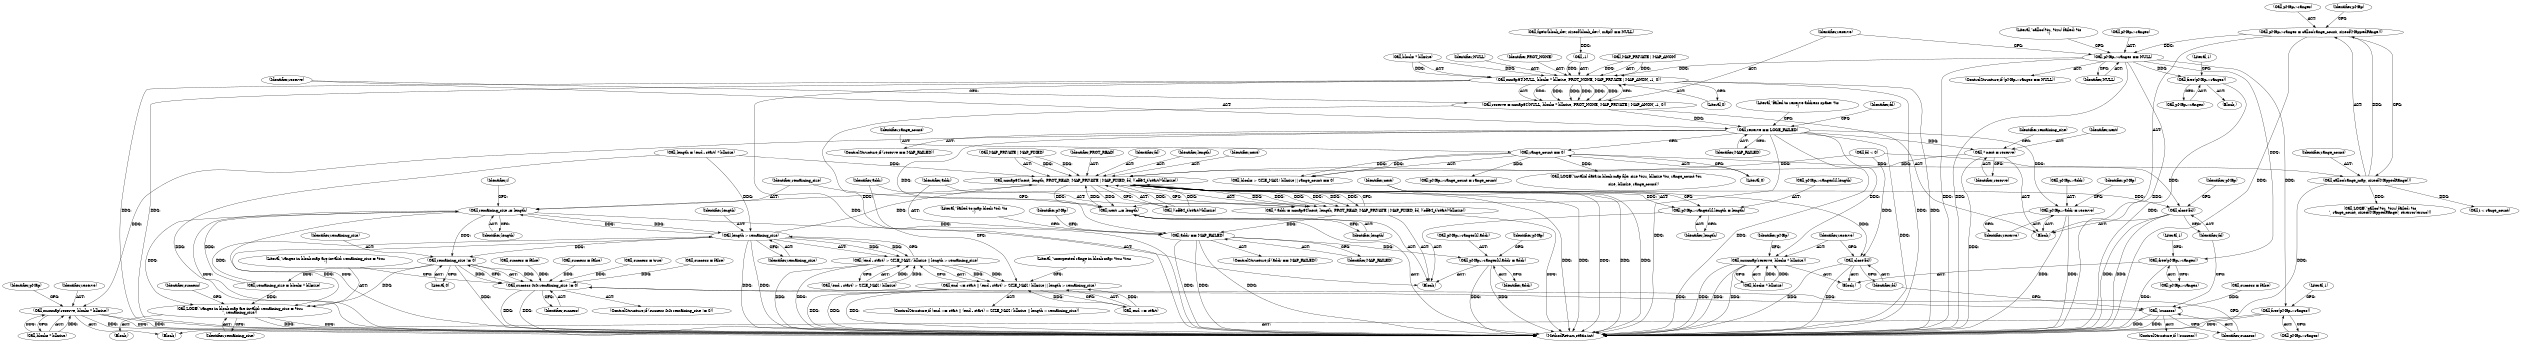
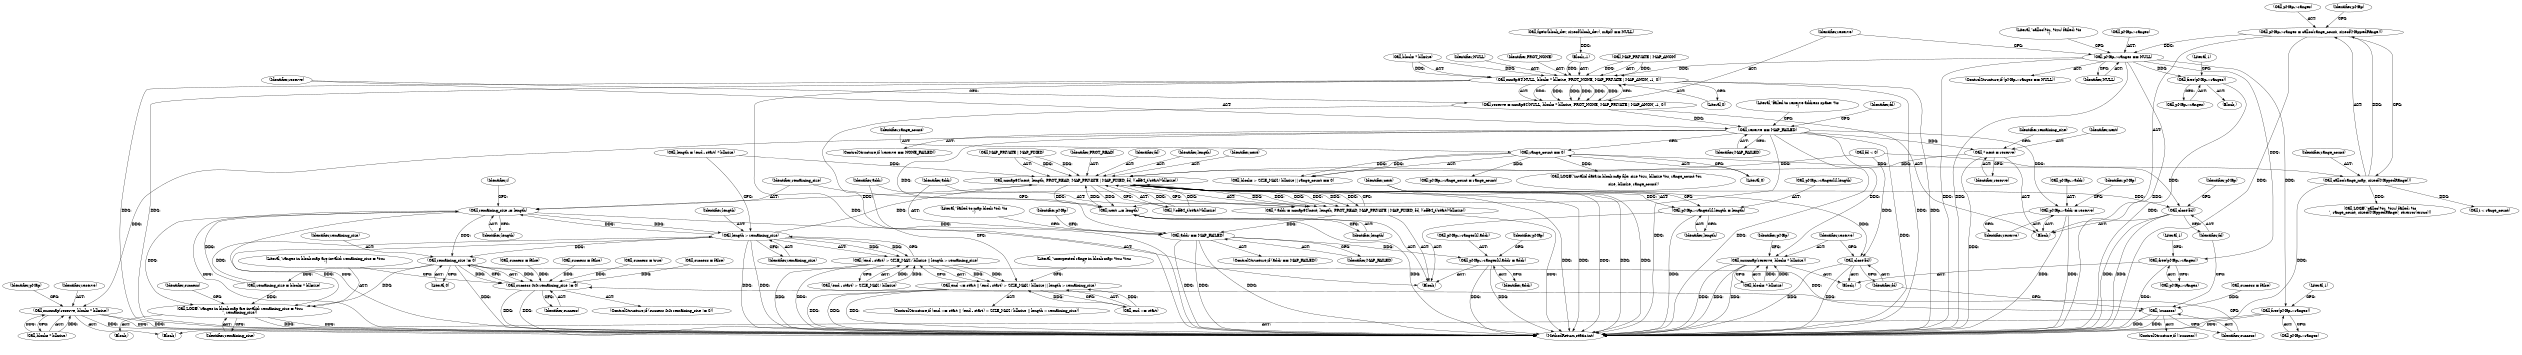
node "(Call,-1)": label "(Call,-1)" -> "(Block,-1)"
node "(Call,reserve == LOGE_FAILED)": label "(Call,reserve == LOGE_FAILED)" -> "(Call,reserve == MAP_FAILED)"
node "(ControlStructure,if (reserve == MAP_FAILED))": label "(ControlStructure,if (reserve == MAP_FAILED))" -> "(ControlStructure,if (reserve == NONE_FAILED))"
edge "(Call,length = (end - start) * blksize)" -> "(Call,length > remaining_size)": label "DDG: " -> "CFG: "
edge "(Call,next += length)" -> "(MethodReturn,static int)": label "AST: " -> "DDG: "
edge "(Call,success && remaining_size != 0)" -> "(Call,!success)": now "(Call,remaining_size != 0)" -> "(Call,!success)"
edge "(Call,length = (end - start) * blksize)" -> "(MethodReturn,static int)": now "(Call,pMap->ranges[i].length = length)" -> "(MethodReturn,static int)"
